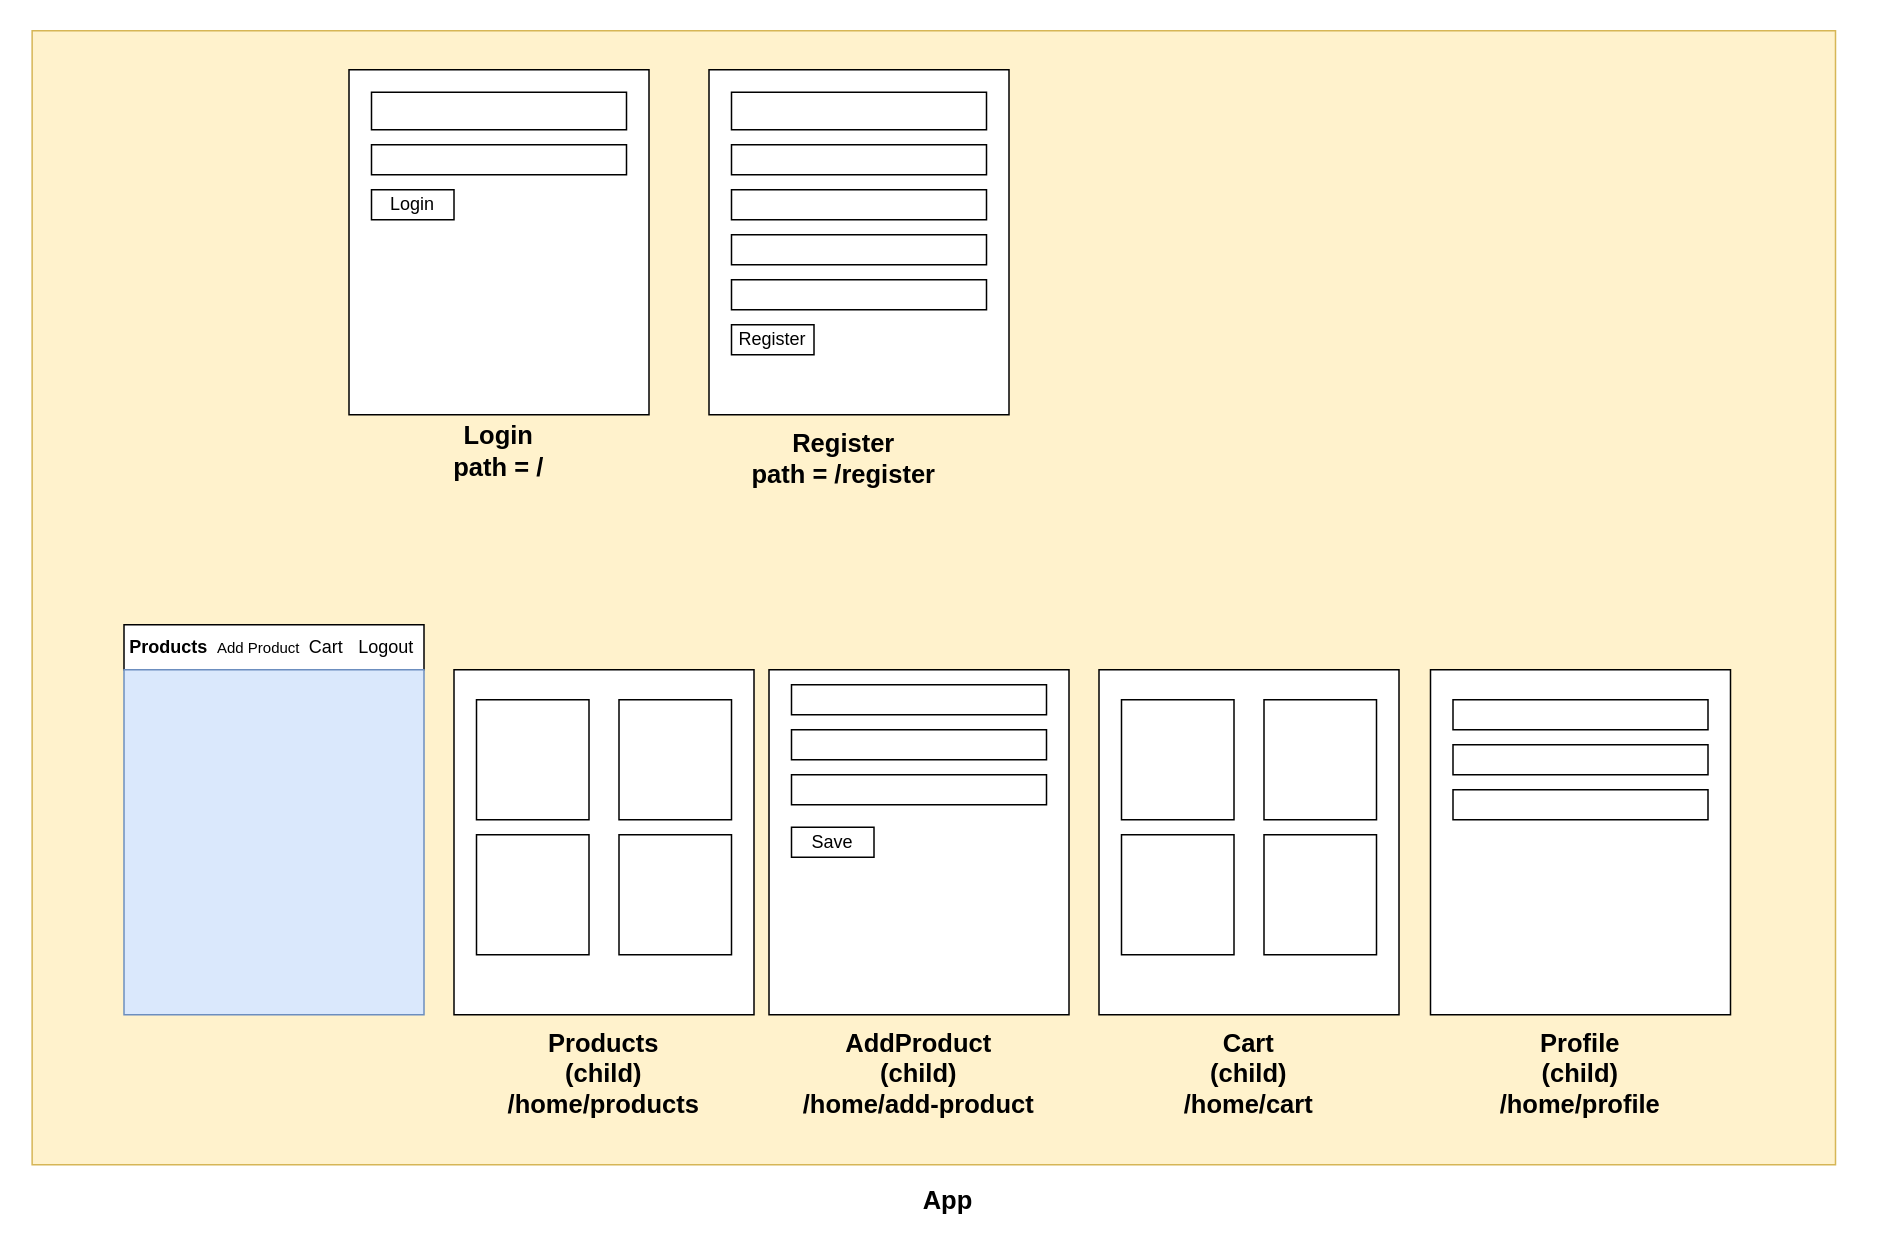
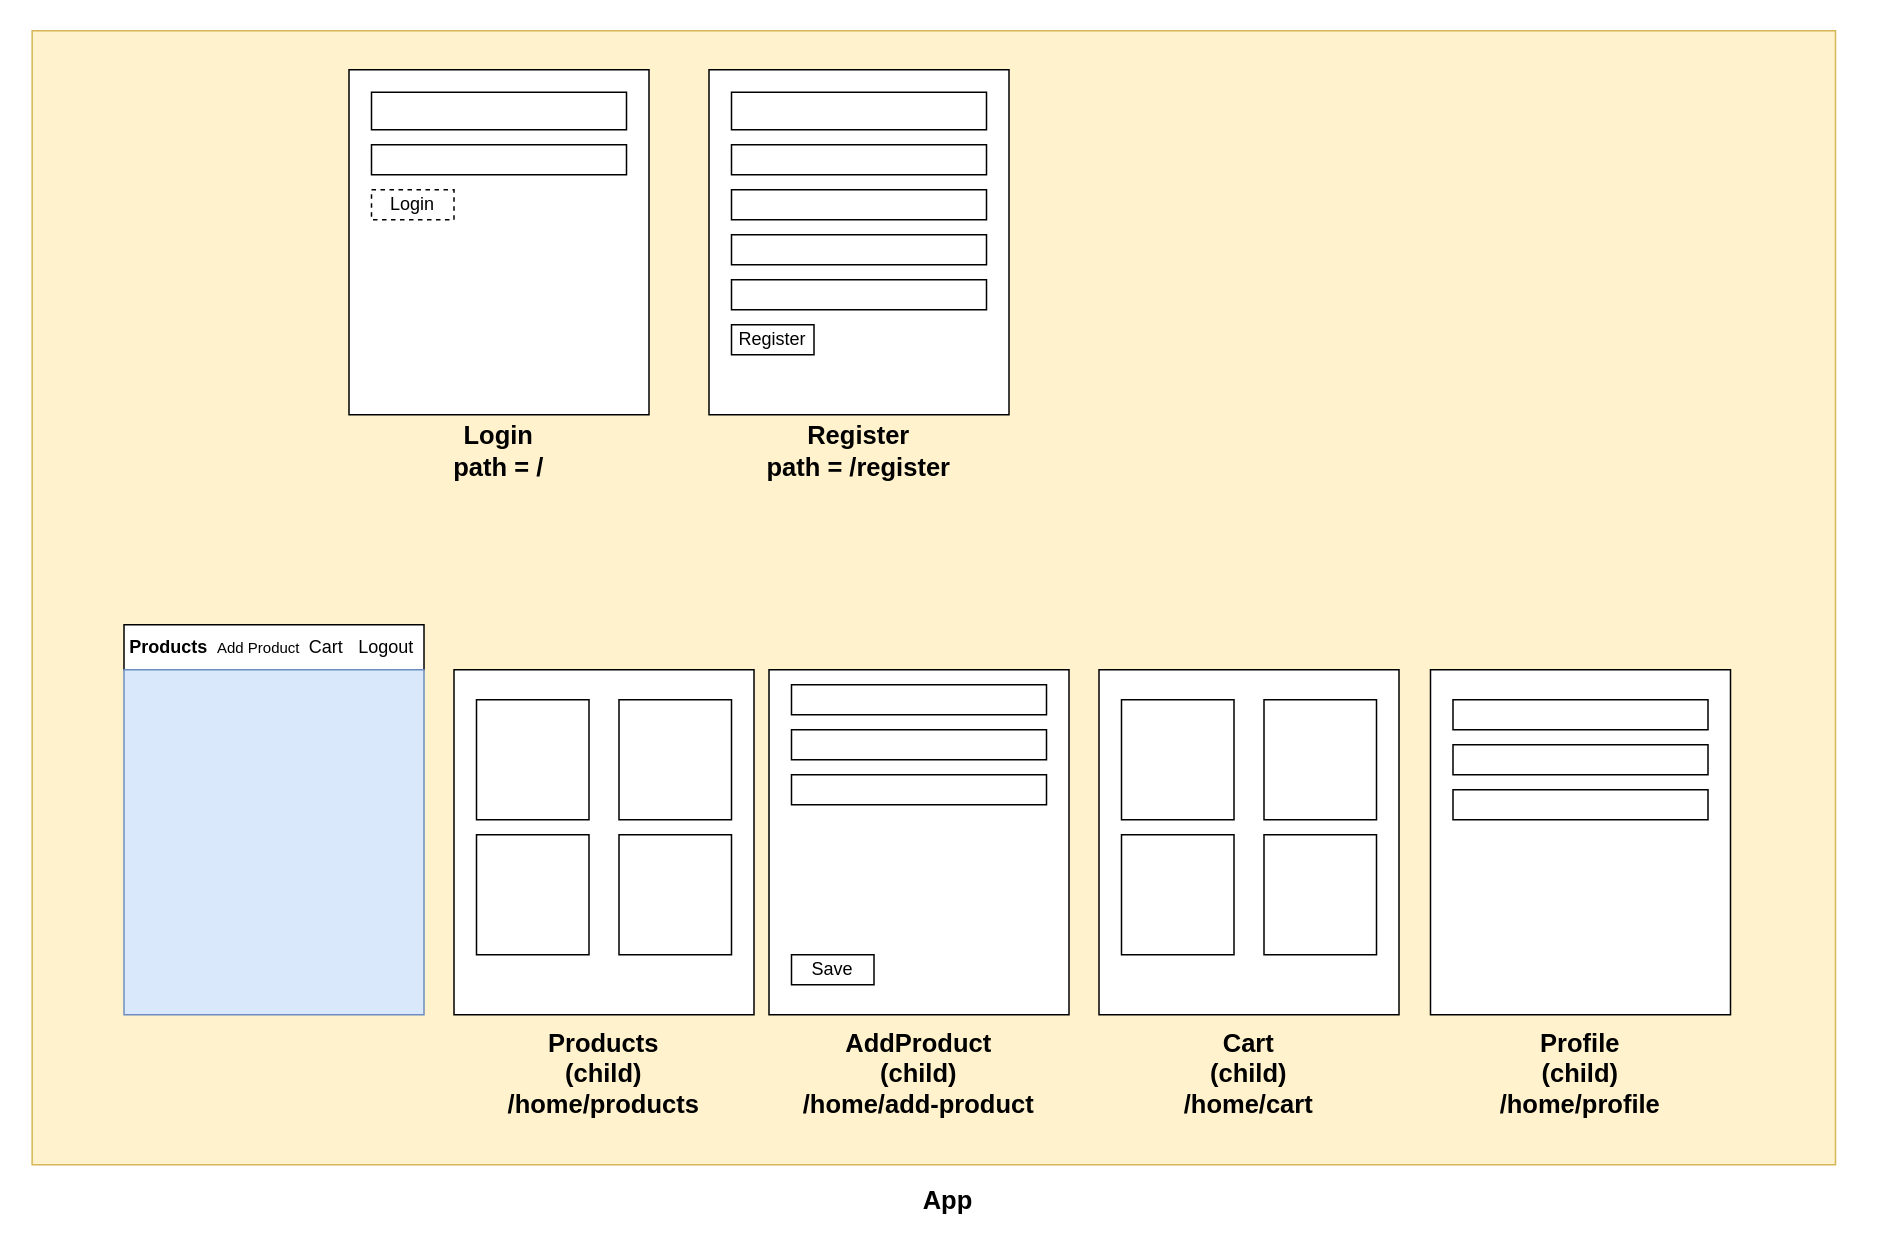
node "Login": style solid -> dashed
node "Register path = /register": moved (844, 460) -> (859, 452)
node "Save": moved (833, 842) -> (833, 970)
